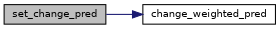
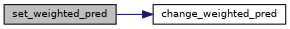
node "set_change_pred": label "set_change_pred" -> "set_weighted_pred"
